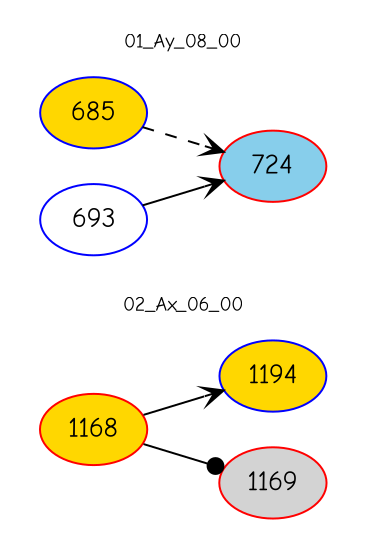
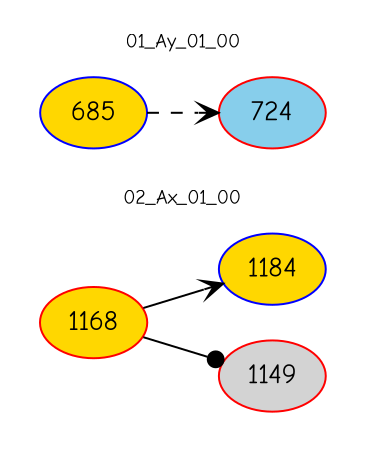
cluster "01_Ay_08_00": label "01_Ay_08_00" -> "01_Ay_01_00"
node "693": removed
cluster "02_Ax_06_00": label "02_Ax_06_00" -> "02_Ax_01_00"
node "1194": label "1194" -> "1184"
node "1169": label "1169" -> "1149"
